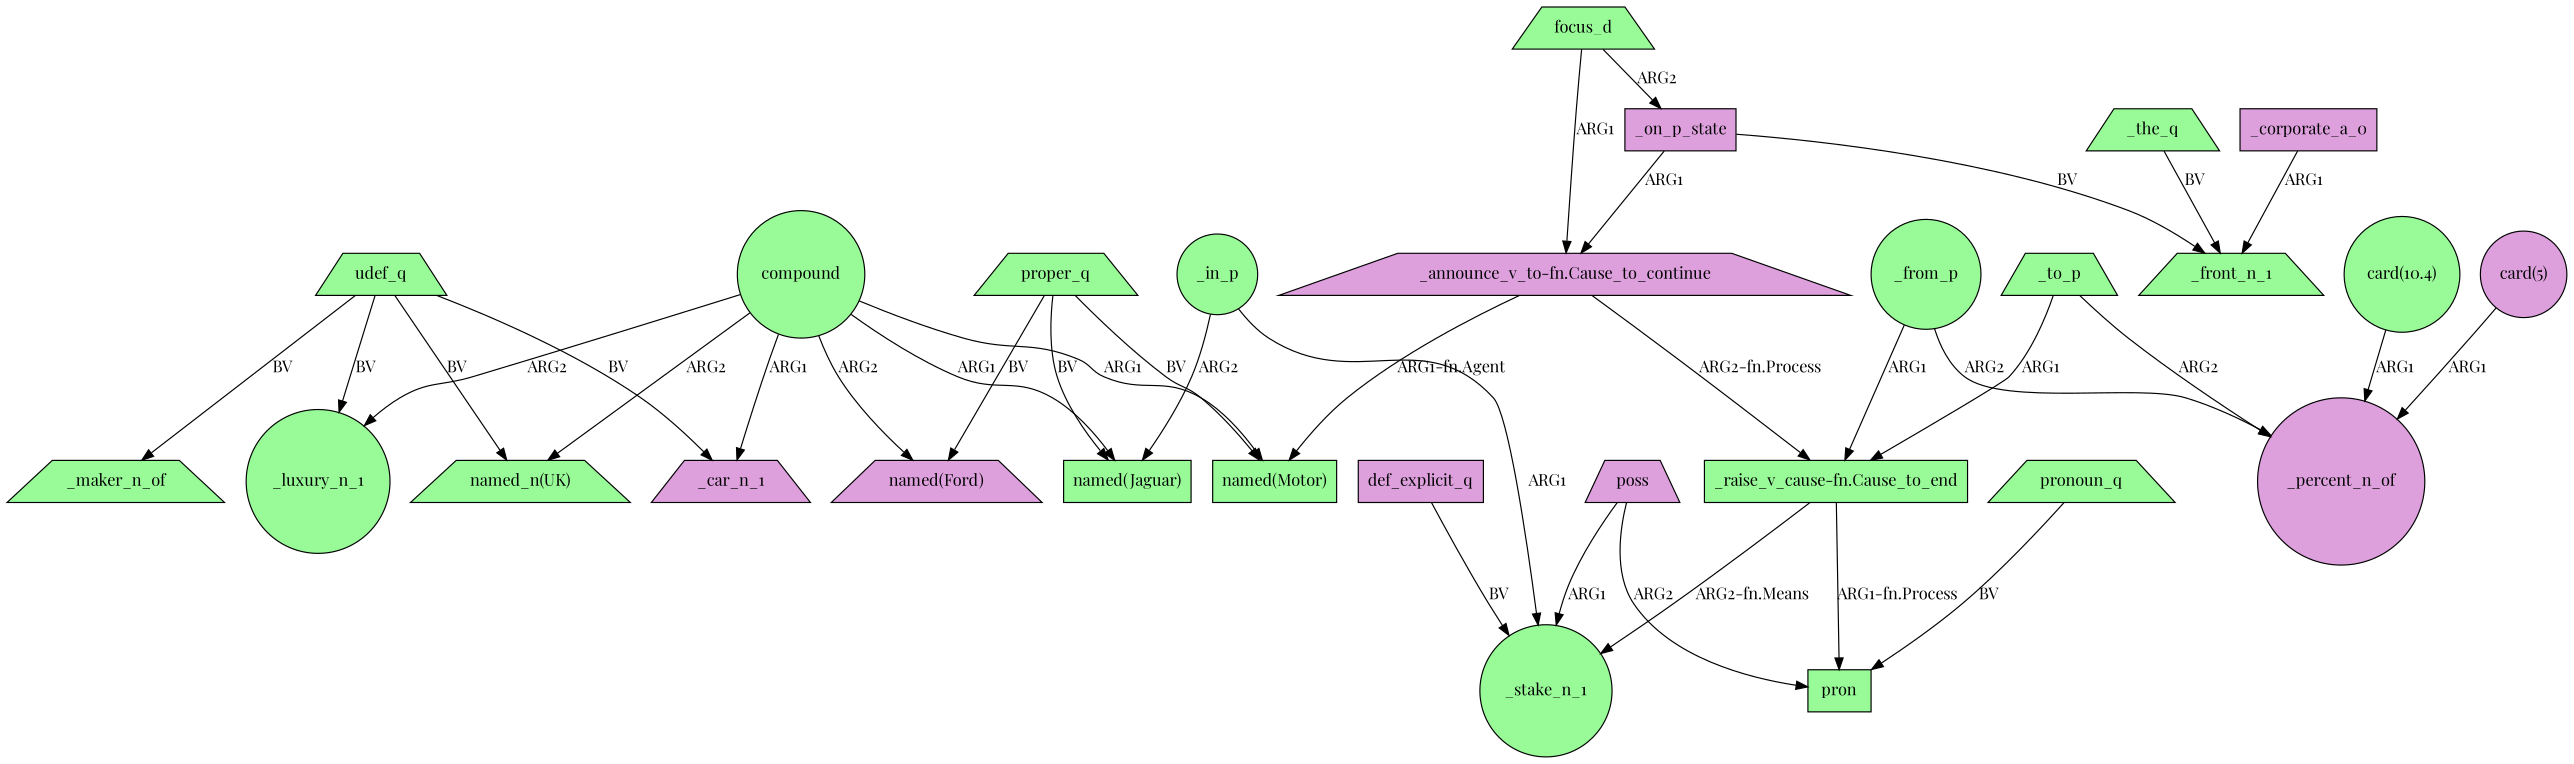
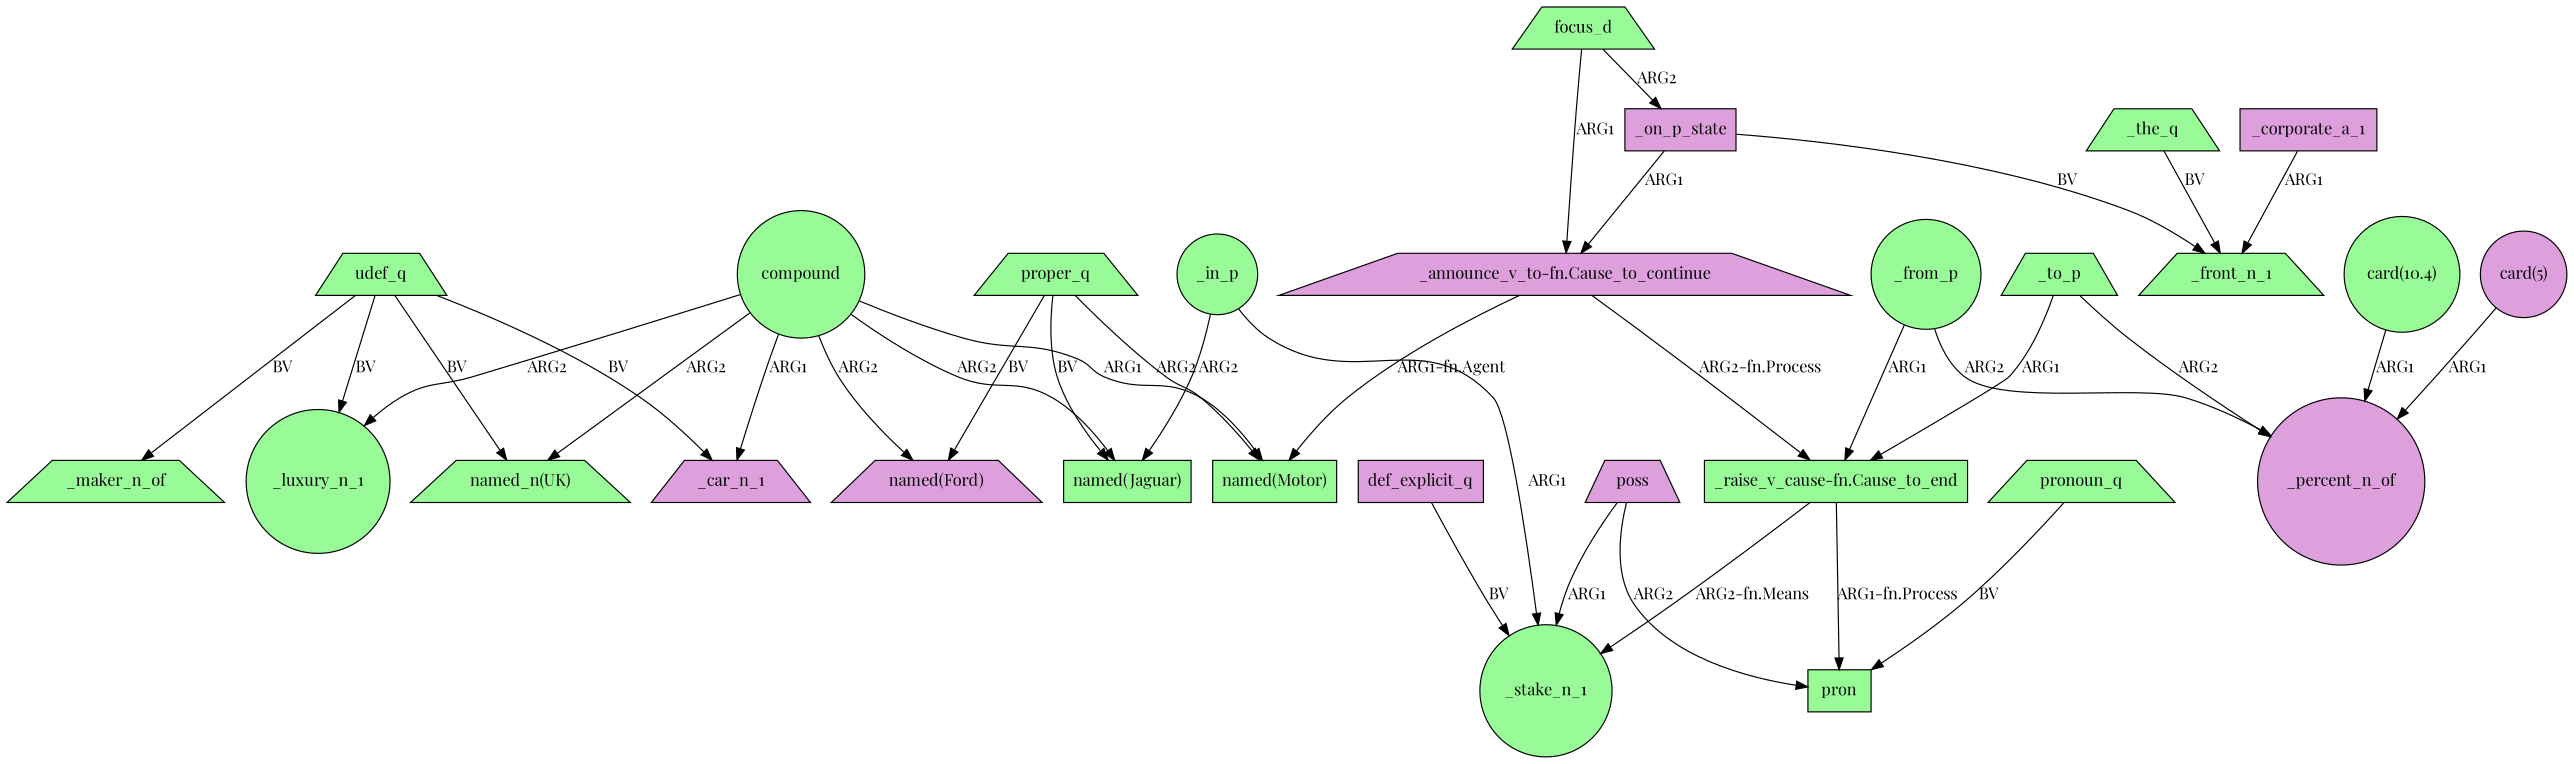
node "_corporate_a_0": label "_corporate_a_0" -> "_corporate_a_1"
edge "compound" -> "named(Jaguar)": label "ARG1" -> "ARG2"
edge "proper_q" -> "named(Motor)": label "BV" -> "ARG2"
